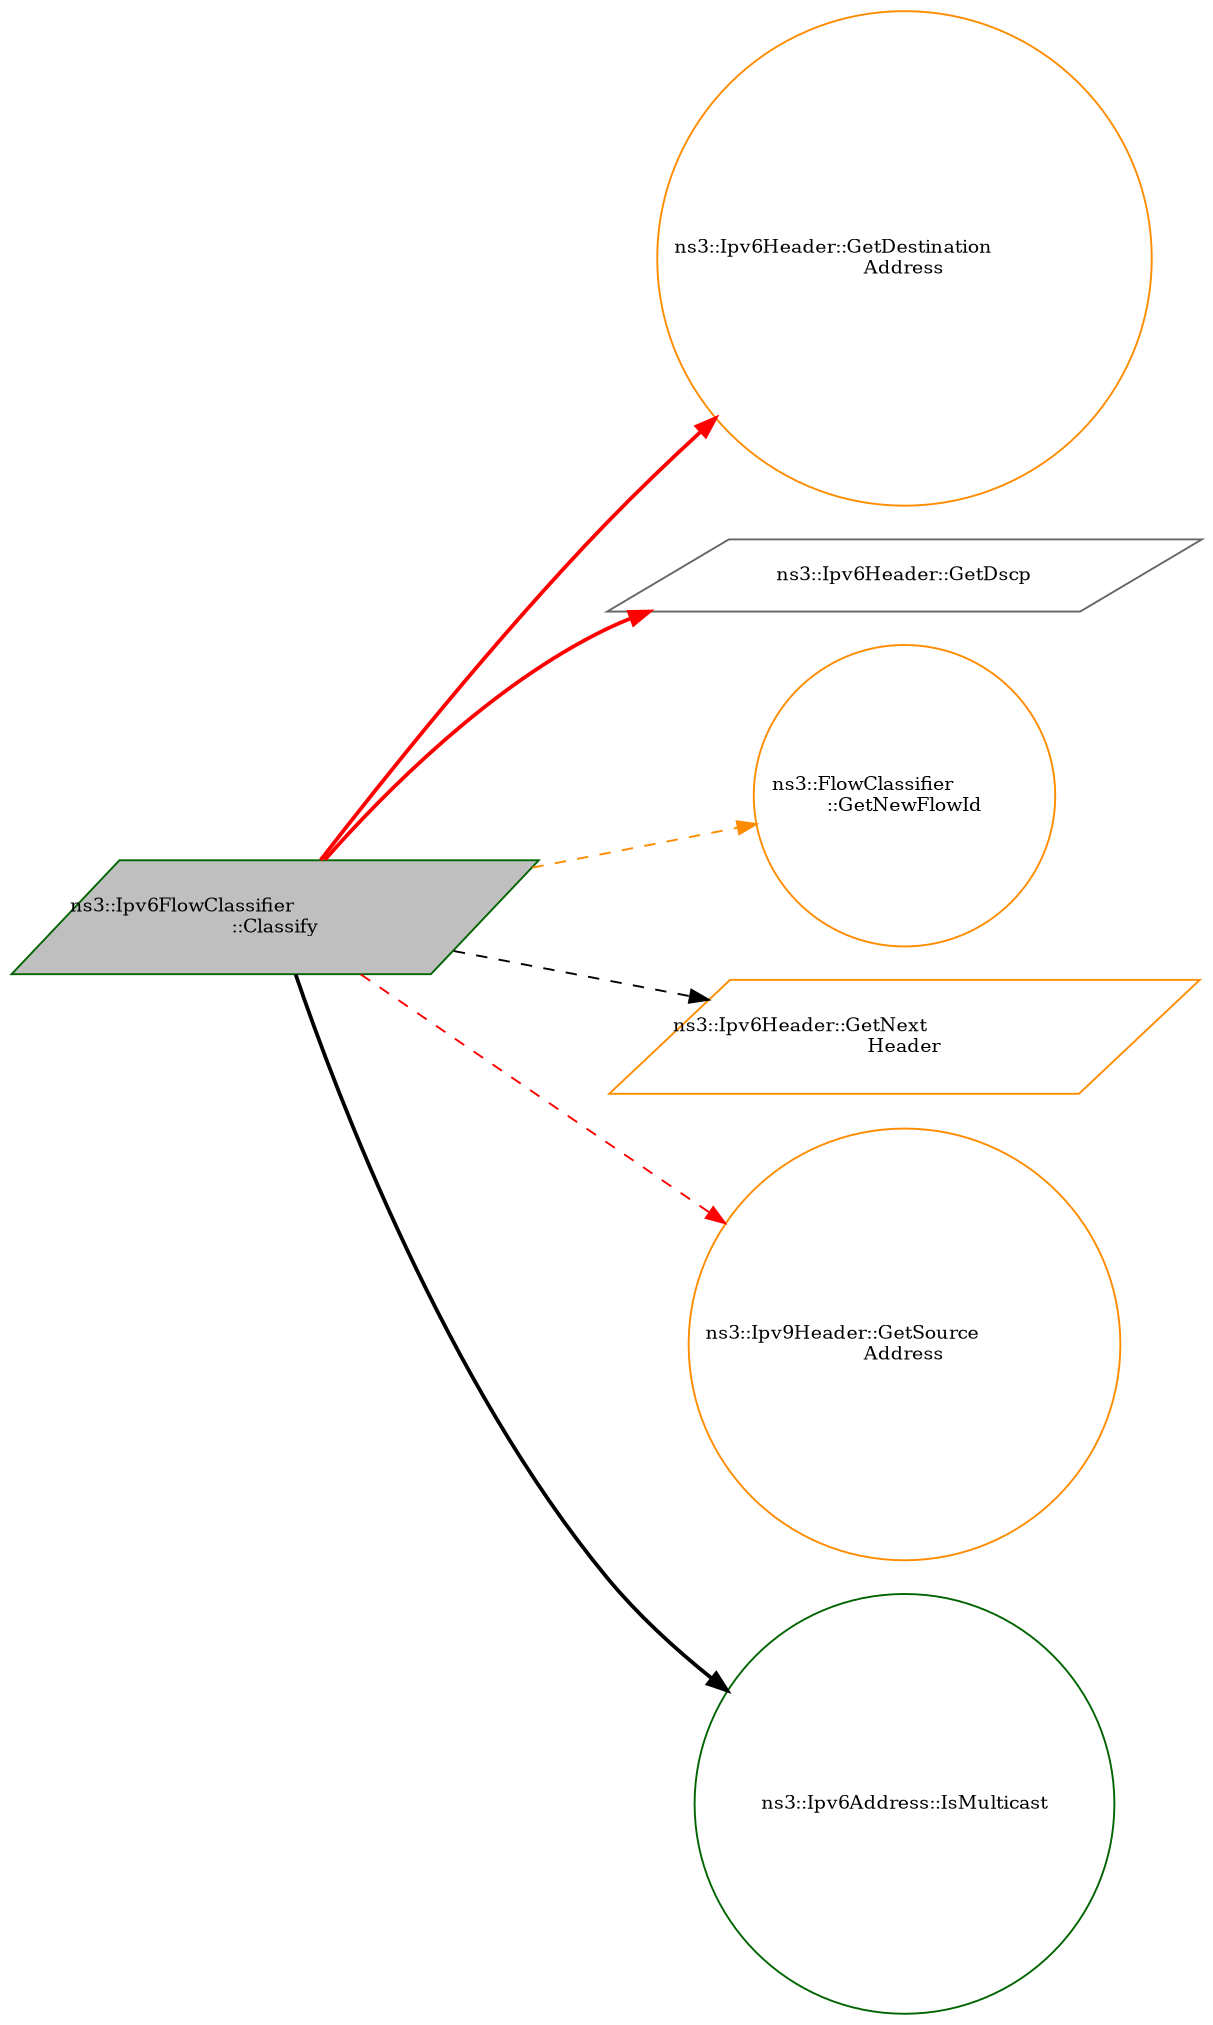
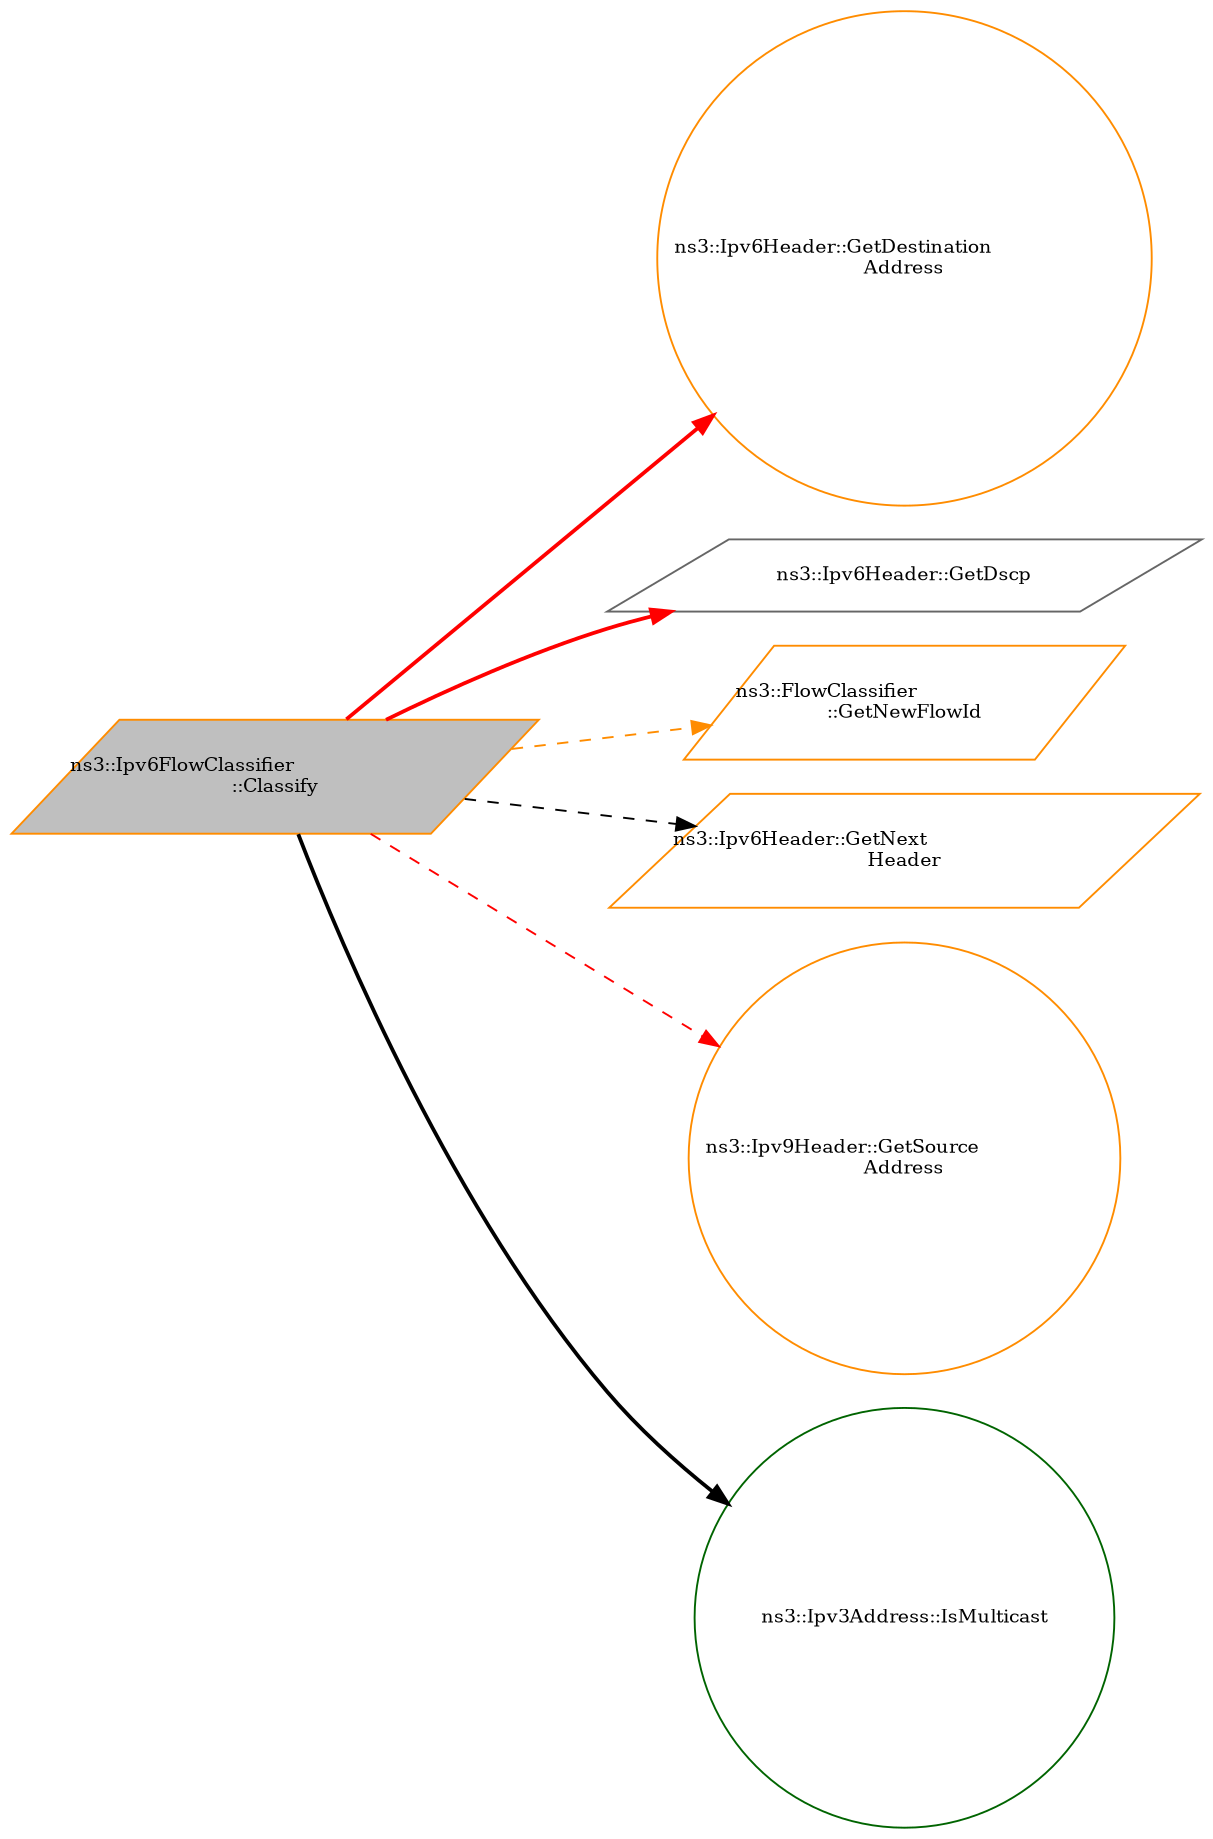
node "ns3::FlowClassifier ::GetNewFlowId": shape circle -> parallelogram
node "ns3::Ipv6FlowClassifier ::Classify": color darkgreen -> darkorange
node "ns3::Ipv6Address::IsMulticast": label "ns3::Ipv6Address::IsMulticast" -> "ns3::Ipv3Address::IsMulticast"
